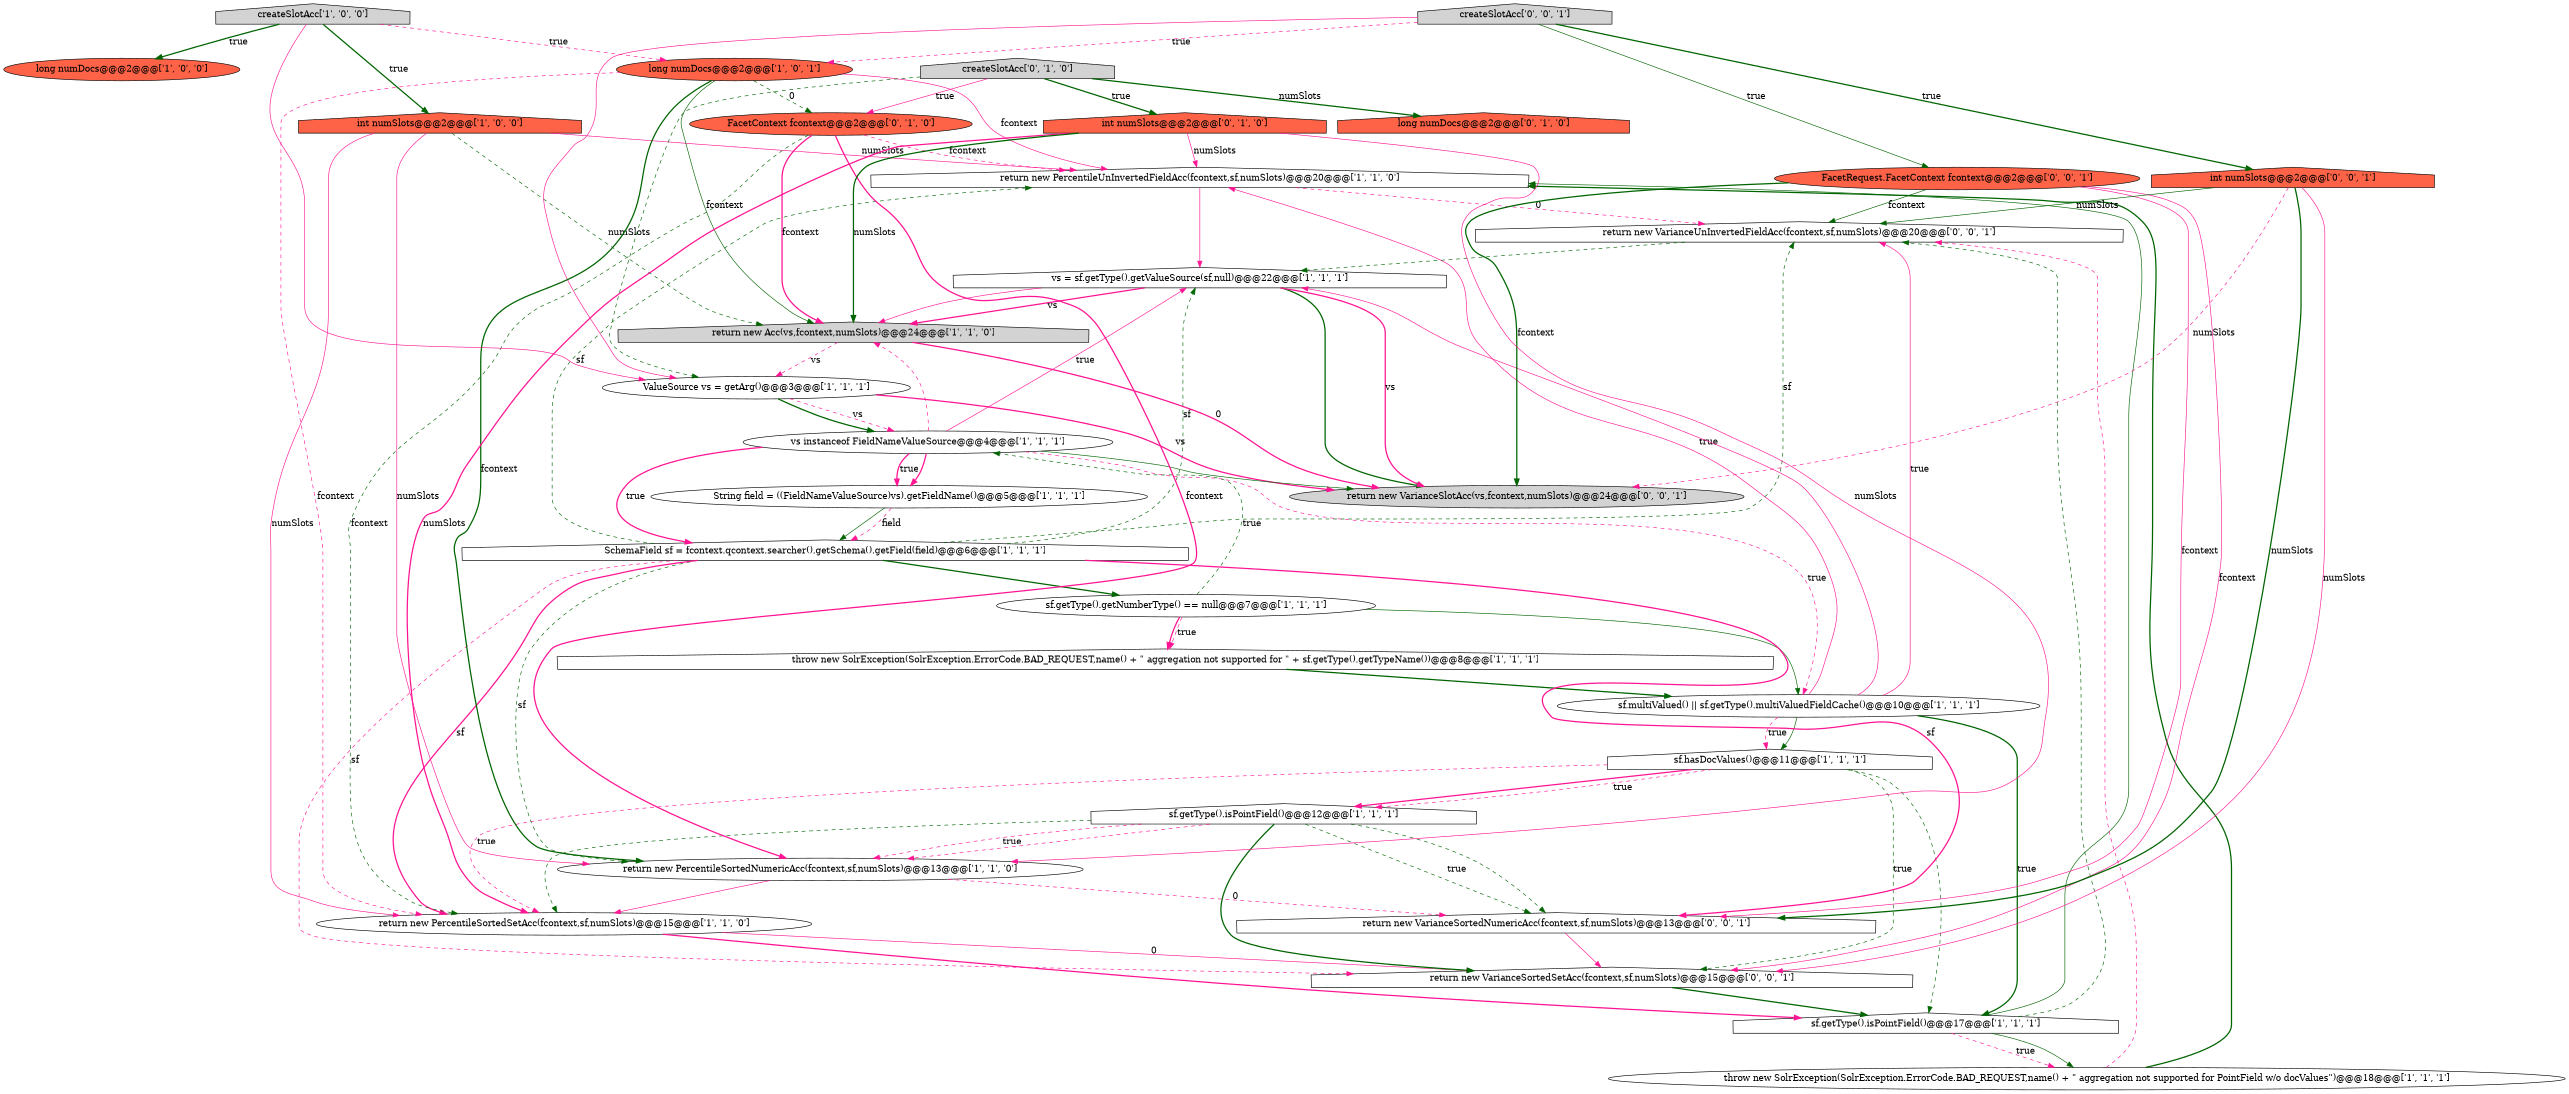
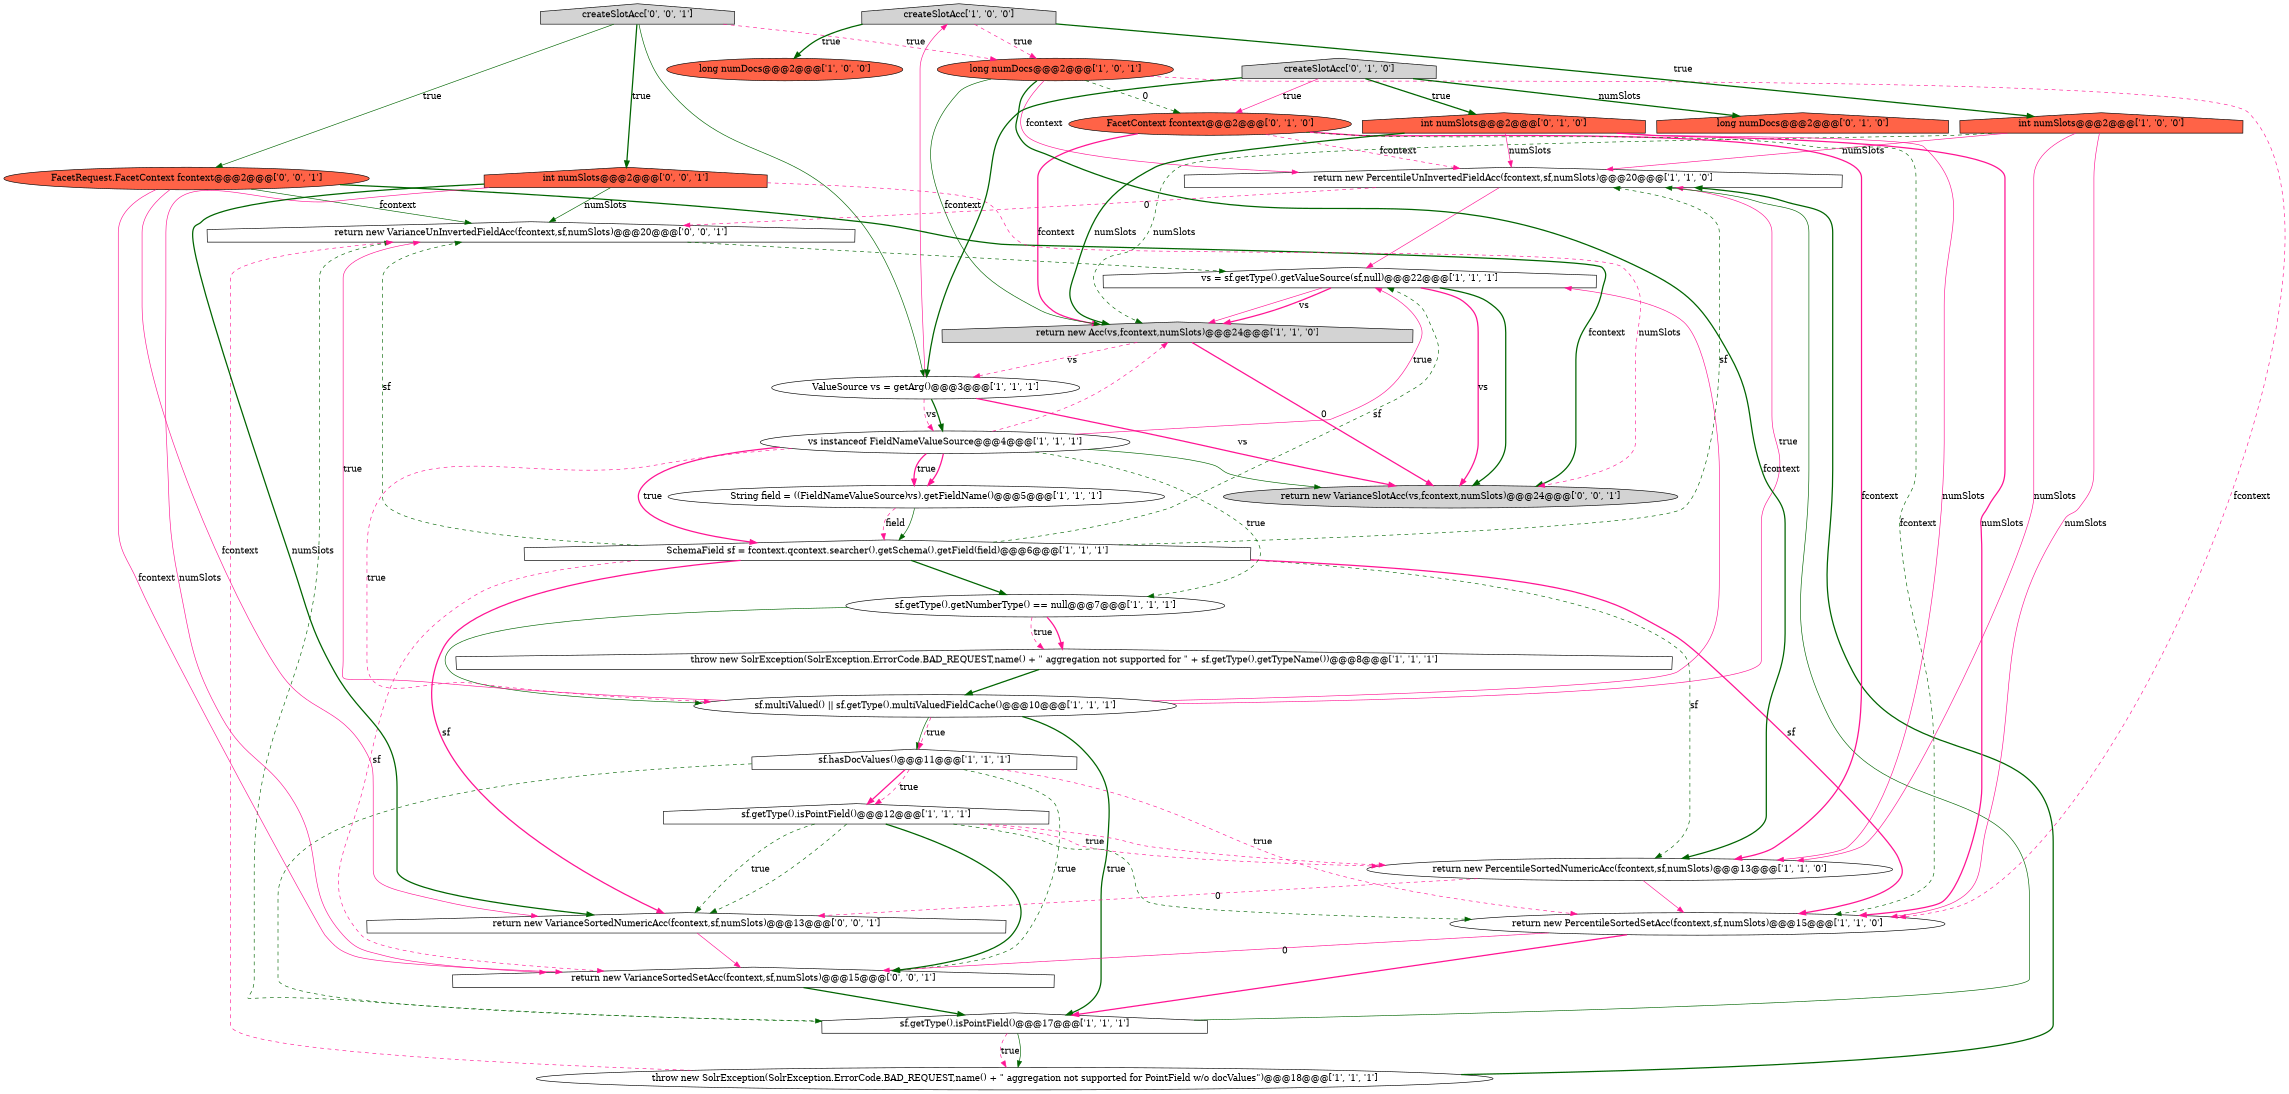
edge "createSlotAcc['0', '0', '1']" -> "ValueSource vs = getArg()@@@3@@@['1', '1', '1']": color deeppink -> darkgreen
edge "createSlotAcc['0', '1', '0']" -> "ValueSource vs = getArg()@@@3@@@['1', '1', '1']": style dashed -> bold
edge "createSlotAcc['1', '0', '0']" -> "ValueSource vs = getArg()@@@3@@@['1', '1', '1']": reversed
edge "sf.getType().getNumberType() == null@@@7@@@['1', '1', '1']" -> "vs instanceof FieldNameValueSource@@@4@@@['1', '1', '1']": reversed
